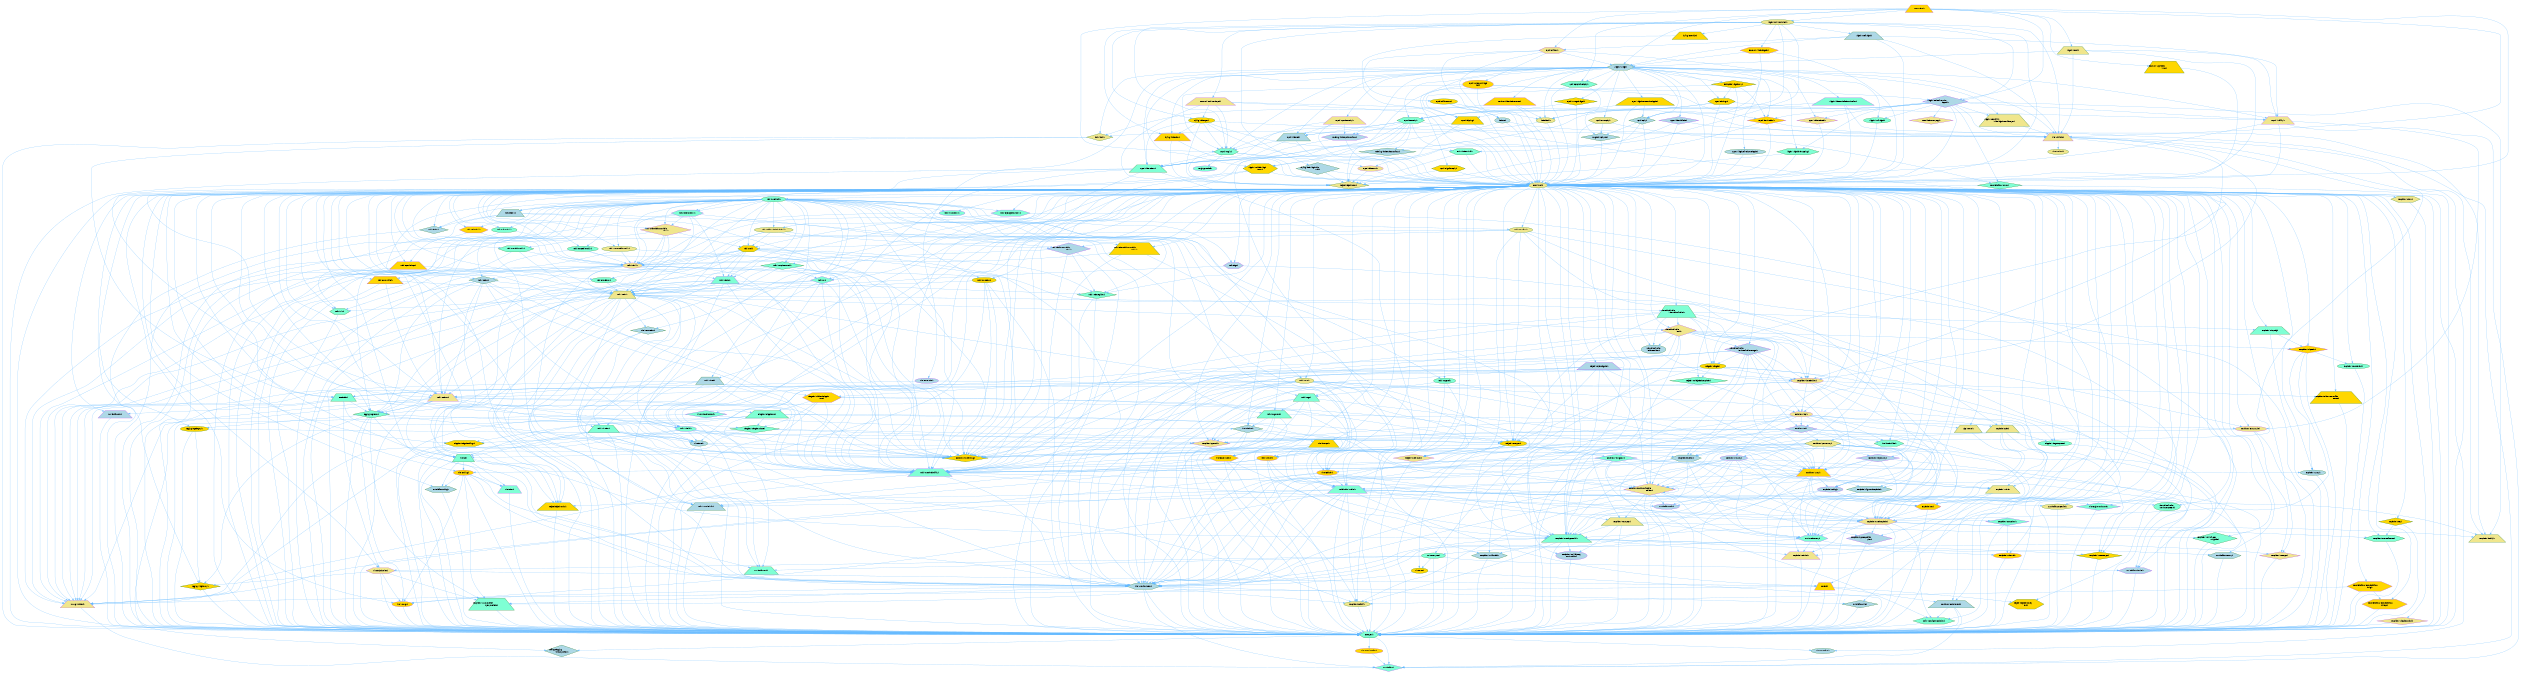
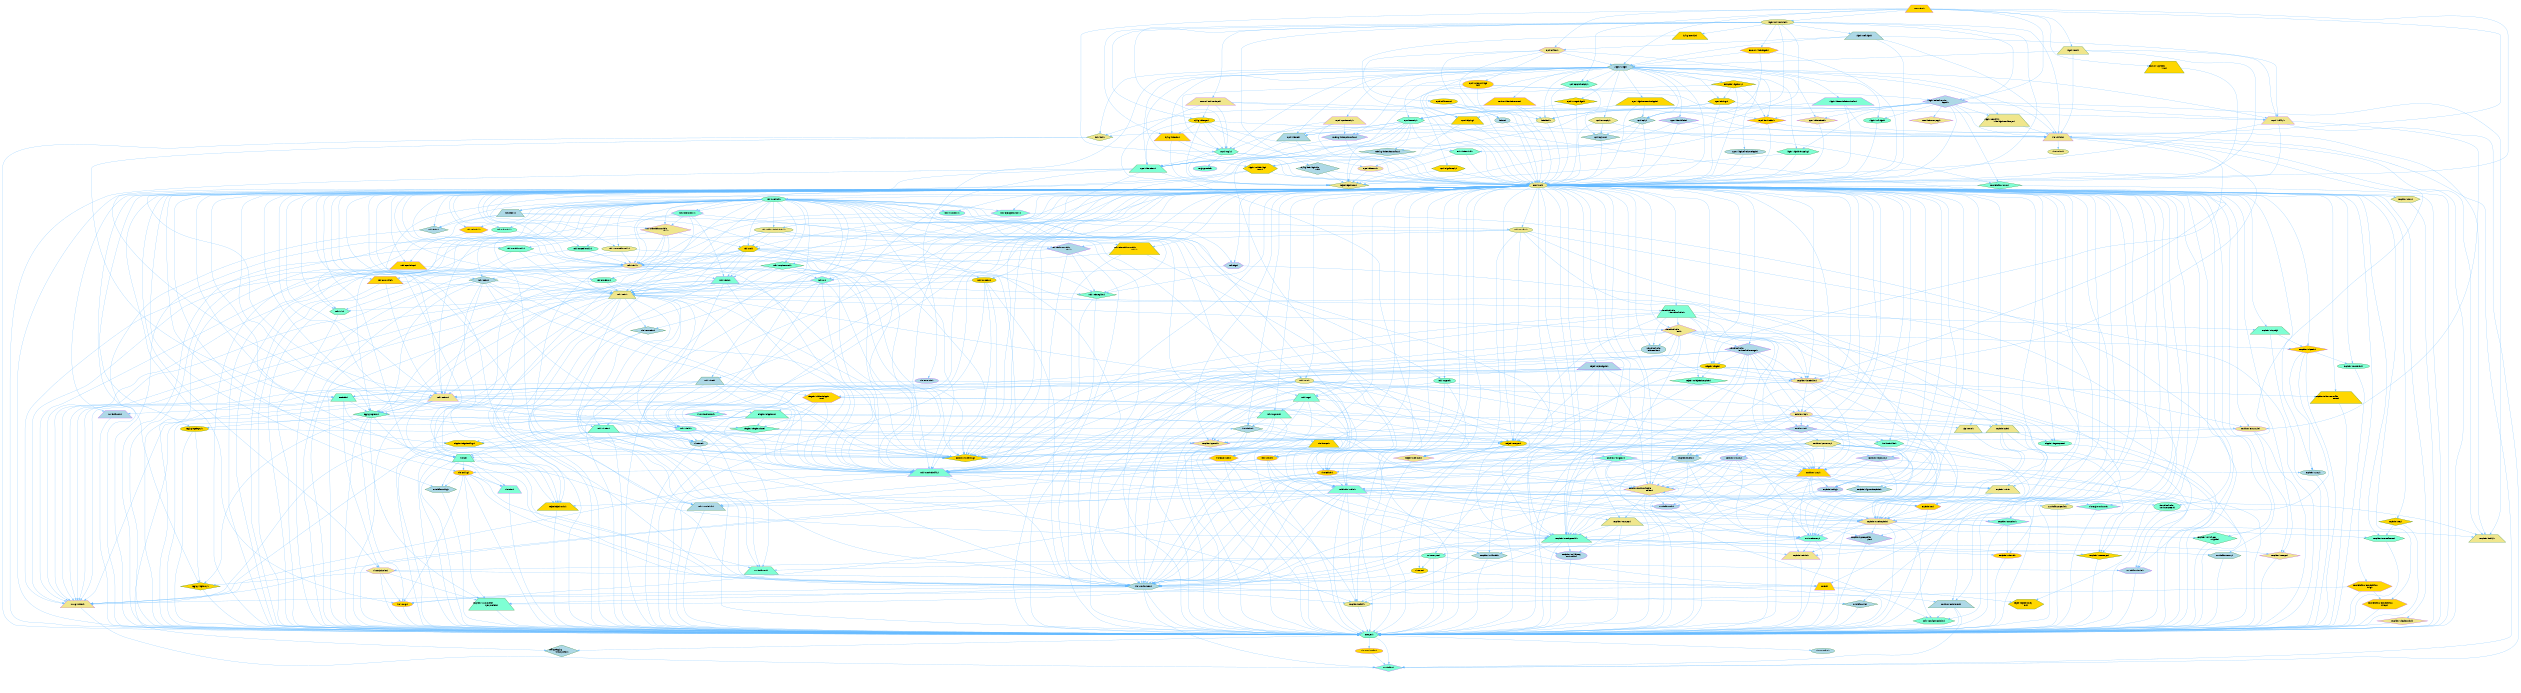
node "RangeSet/ReplyBase.h": label "RangeSet/ReplyBase.h" -> "Input/ReplyBase.h"
edge "Layout/SlateRect.h" -> "Layout/Margin.h": now "Styling/SlateColor.h" -> "Layout/Margin.h"
edge "CoreMinimal.h" -> "Misc/CoreDefines.h": now "CoreMinimal.h" -> "Templates/IsEnumClass.h"
